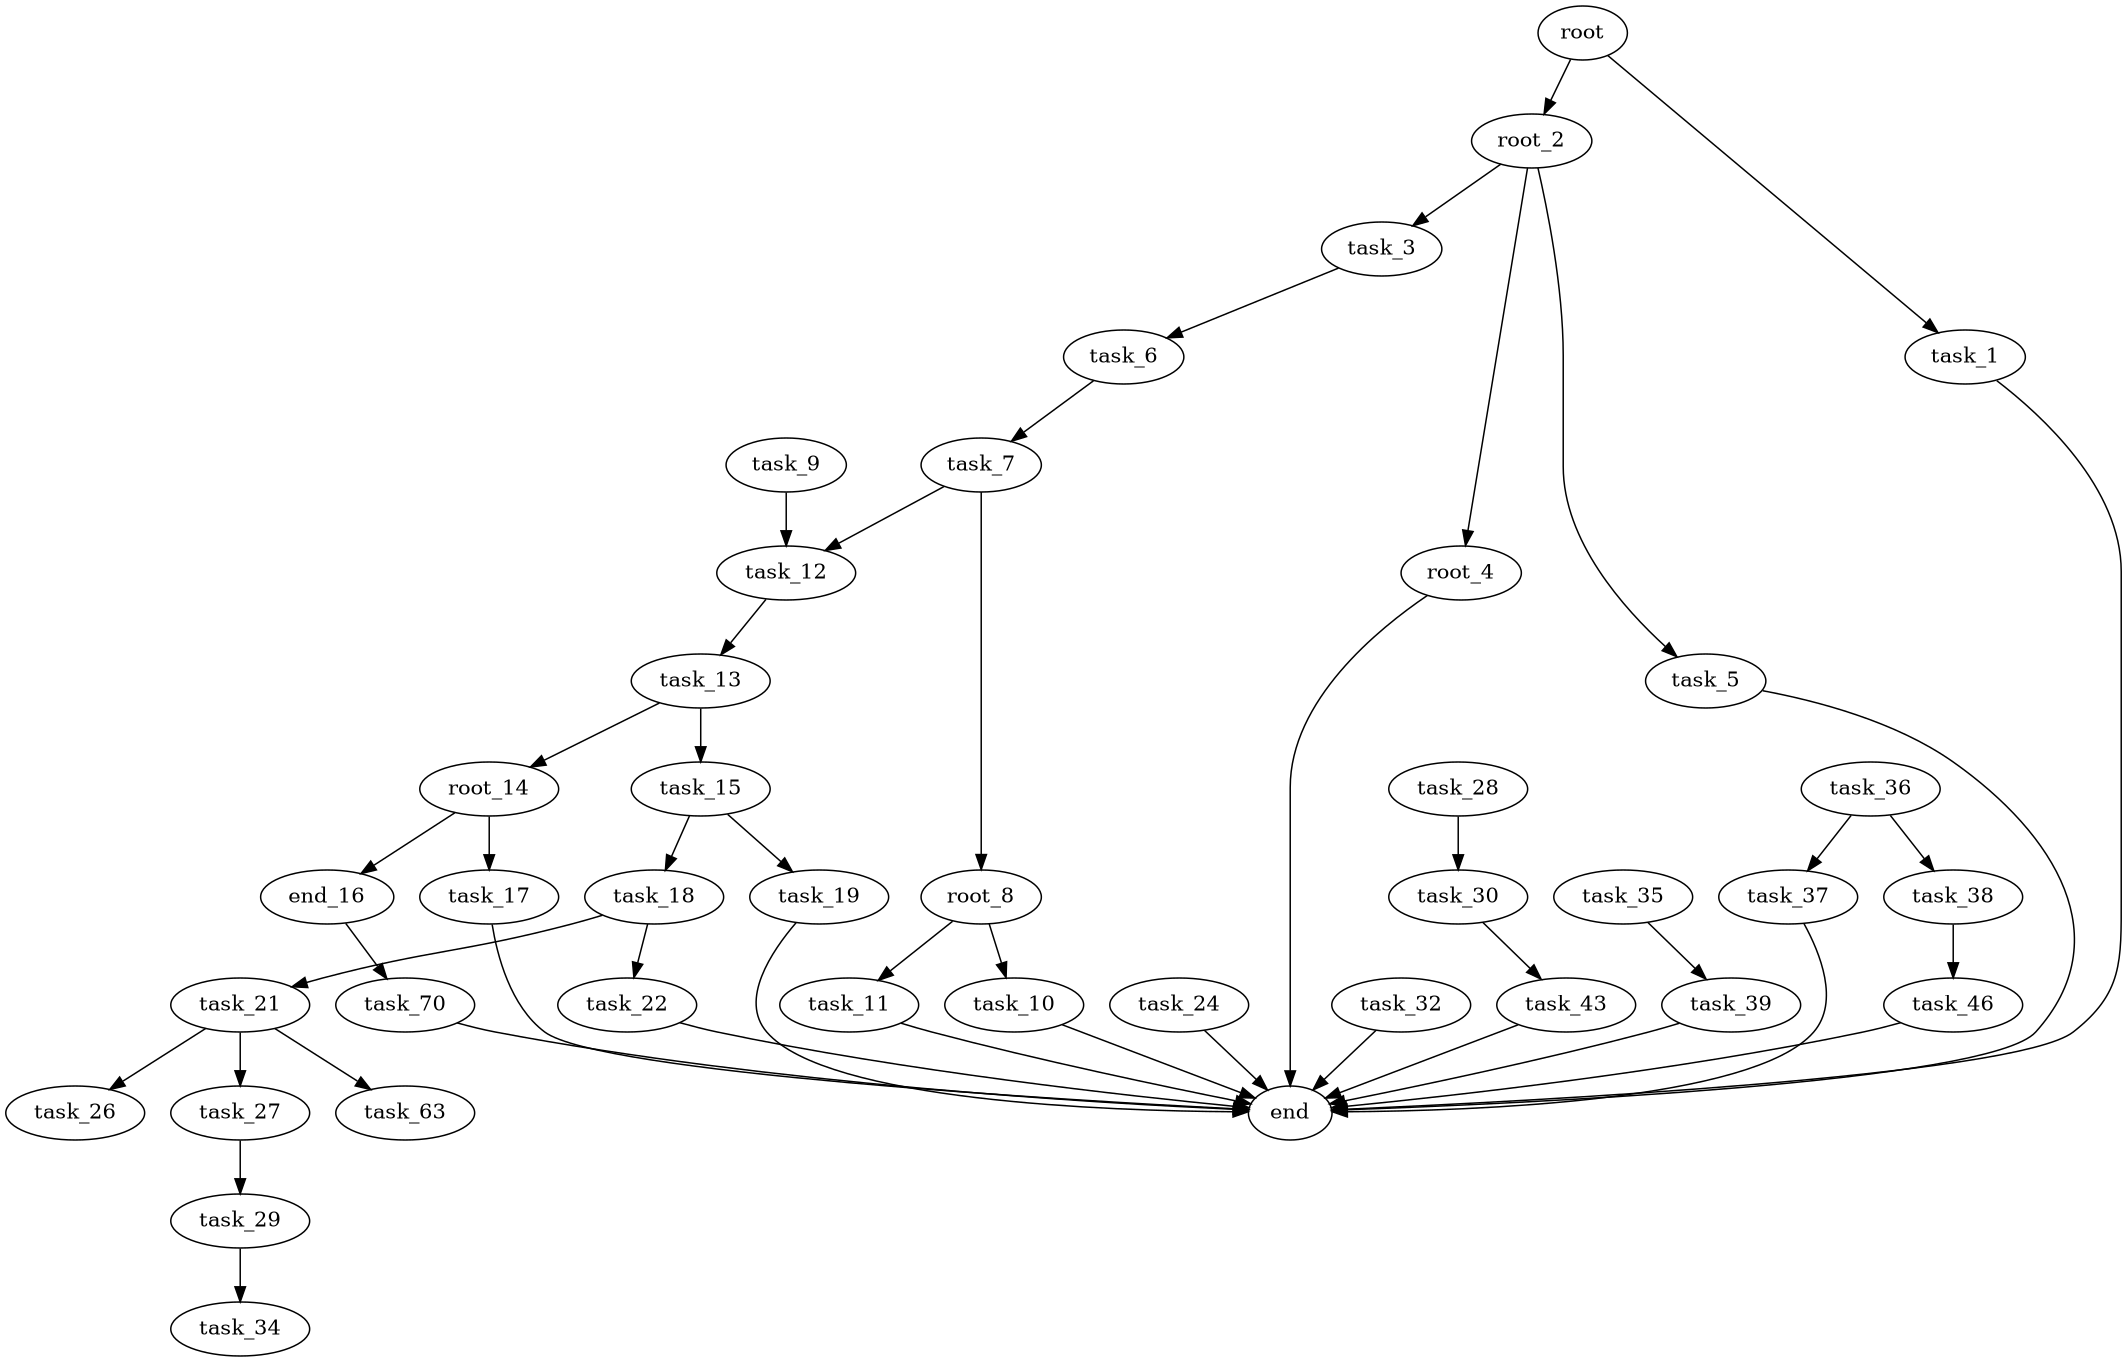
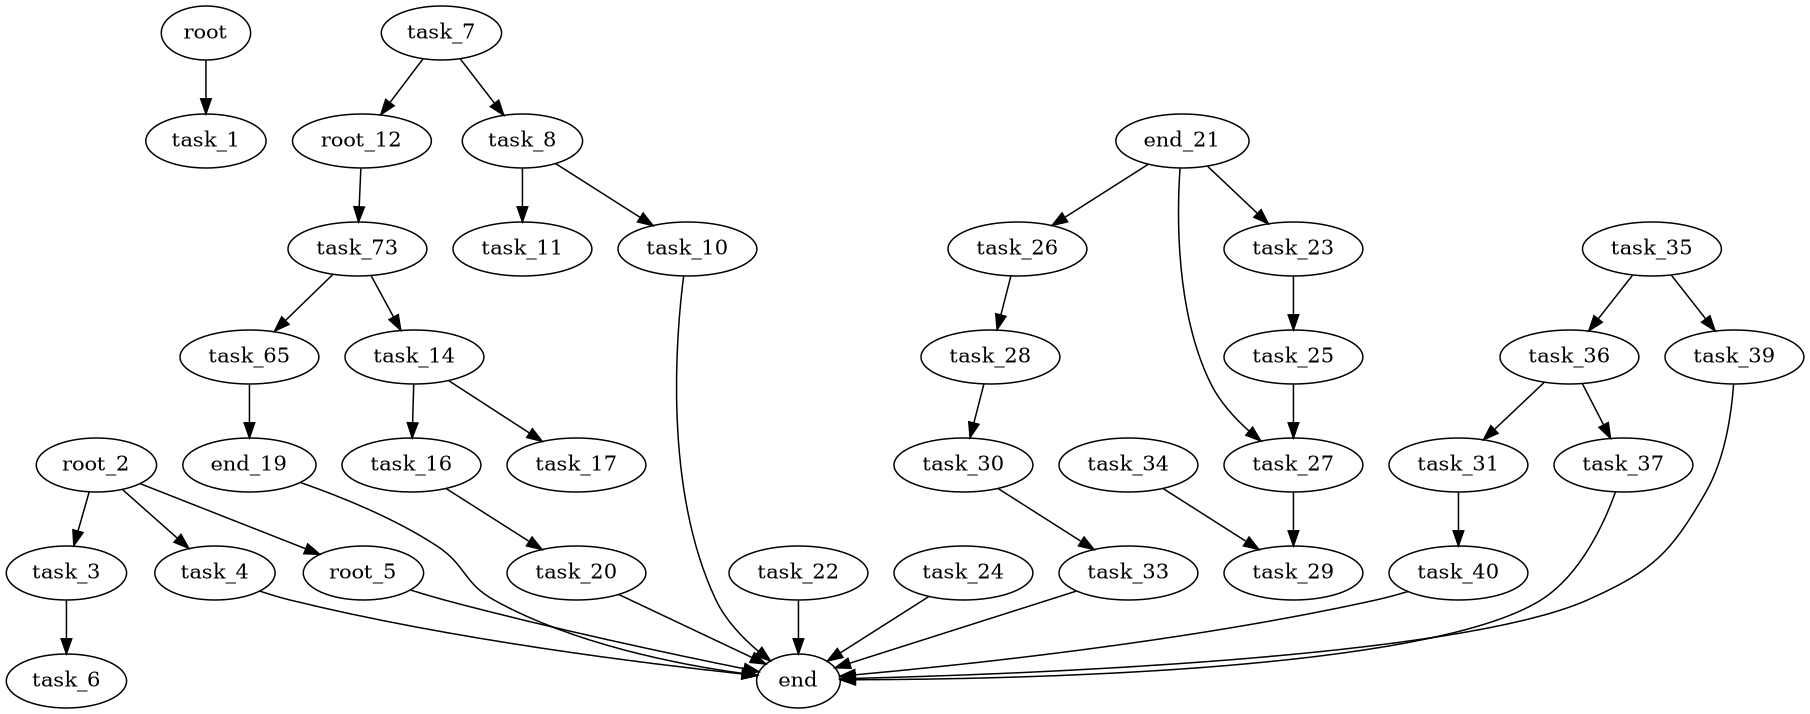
edge "root" -> "root_2": removed
edge "task_26" -> "task_28": added
edge "task_35" -> "task_36": added
node "task_25": added
edge "task_6" -> "task_7": removed
node "task_9": removed
node "task_12": label "task_12" -> "root_12"
node "root_4": label "root_4" -> "task_4"
node "task_13": label "task_13" -> "task_73"
node "task_5": label "task_5" -> "root_5"
node "root_14": label "root_14" -> "task_14"
node "task_15": label "task_15" -> "task_65"
node "end_16": label "end_16" -> "task_16"
node "task_18": removed
node "task_19": label "task_19" -> "end_19"
node "root_8": label "root_8" -> "task_8"
node "task_38": label "task_38" -> "task_31"
node "task_21": label "task_21" -> "end_21"
node "task_70": label "task_70" -> "task_20"
node "task_32": removed
node "task_43": label "task_43" -> "task_33"
node "task_46": label "task_46" -> "task_40"
edge "task_1" -> "end": removed
edge "task_11" -> "end": removed
edge "task_17" -> "end": removed
node "task_63": label "task_63" -> "task_23"
edge "task_29" -> "task_34": reversed
